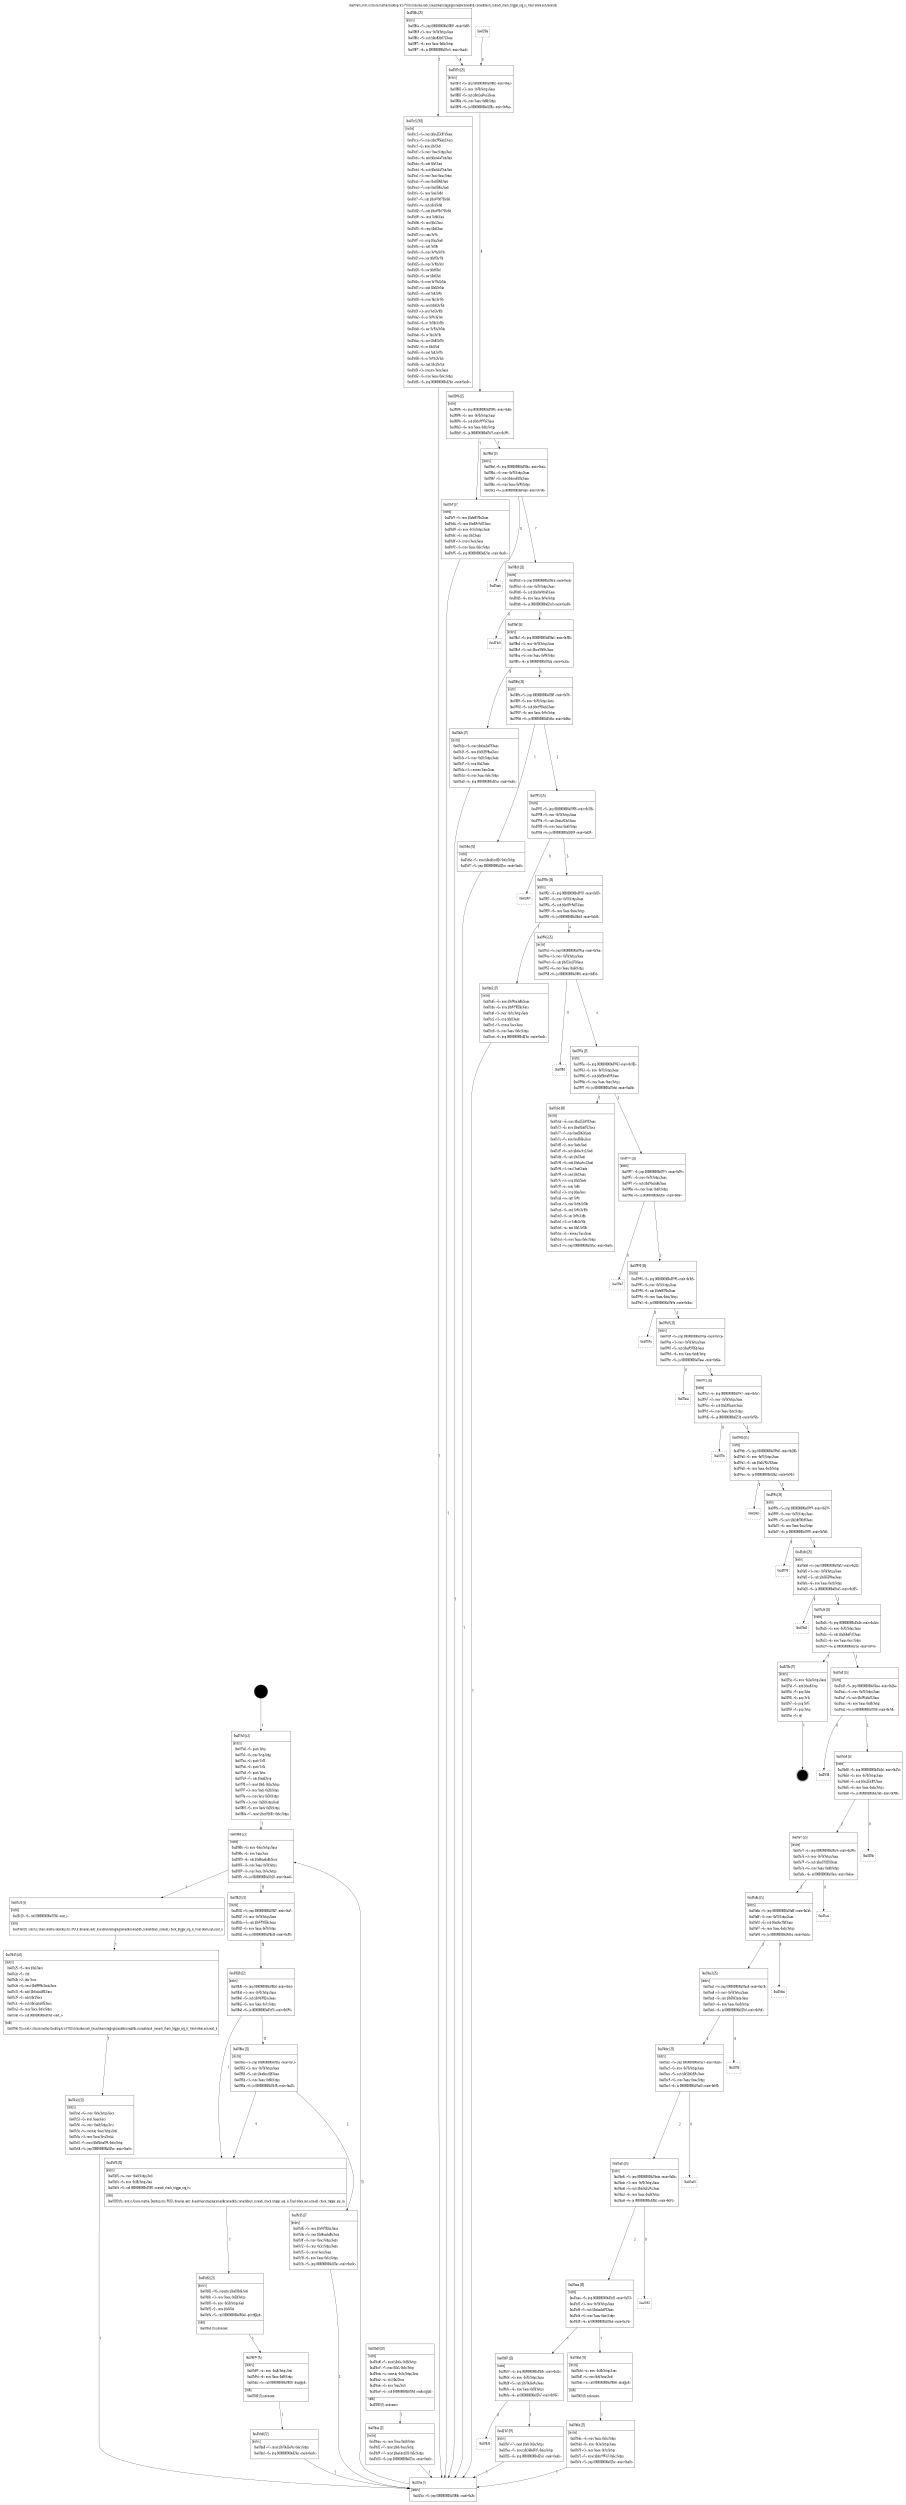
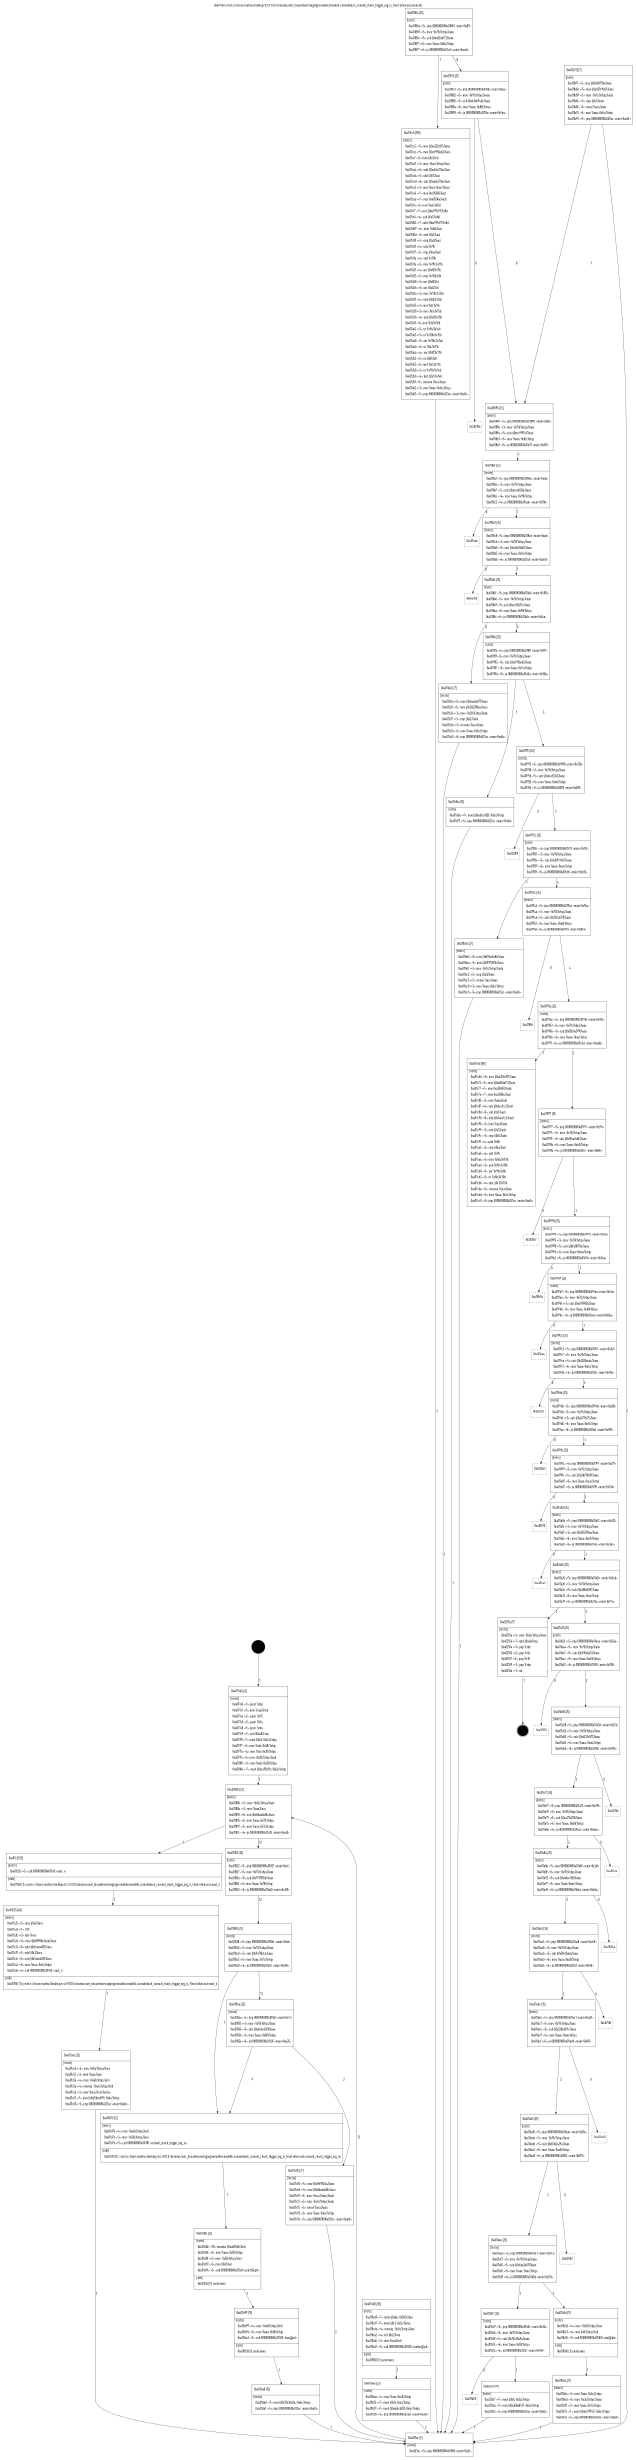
edge "0x40218a" -> "0x40187d [25]": reversed
edge "0x401896 [25]" -> "0x401b7f [27]": reversed
